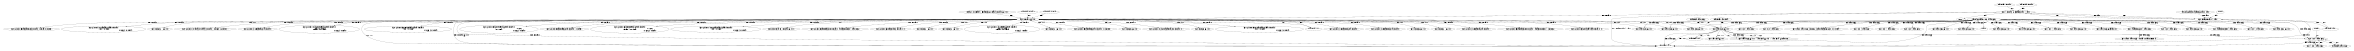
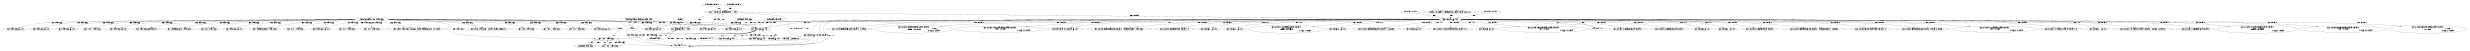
node "(Block,)": removed
edge "(MethodParameterIn,effect_handle_t  self)" -> "1000107": added, label "AST:"
node "(Call,android::Effect_setEnabled(pContext, LVM_TRUE))": label "(Call,android::Effect_setEnabled(pContext, LVM_TRUE))" -> "(Call,vsize::Effect_setEnabled(pContext, LVM_TRUE))"
node "(Call,android::VolumeSetVolumeLevel(pContext, 0))": added
edge "(Call,(effect_param_t *)pReplyData)" -> "(Call,memcpy(pReplyData, vol_ret, sizeof(int32_t)*2))": now "(MethodParameterIn,void *pReplyData)" -> "(Call,memcpy(pReplyData, vol_ret, sizeof(int32_t)*2))"
edge "(MethodParameterIn,effect_handle_t  self)" -> "(MethodReturn,int)": added, label "DDG: self"
